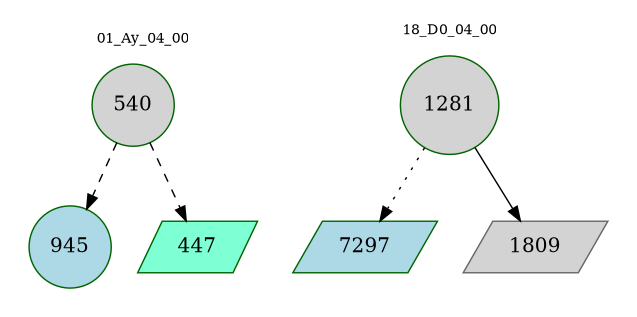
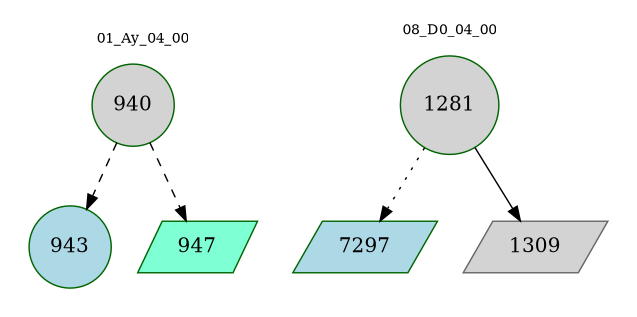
cluster "18_D0_04_00": label "18_D0_04_00" -> "08_D0_04_00"
node "540": label "540" -> "940"
node "945": label "945" -> "943"
node "447": label "447" -> "947"
node "1809": label "1809" -> "1309"
